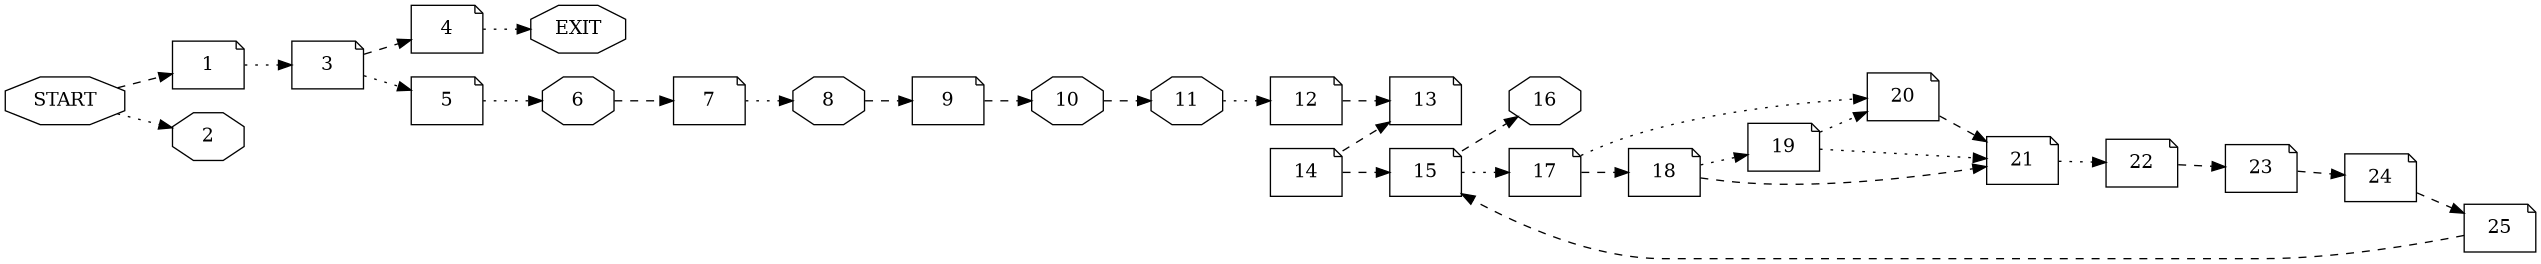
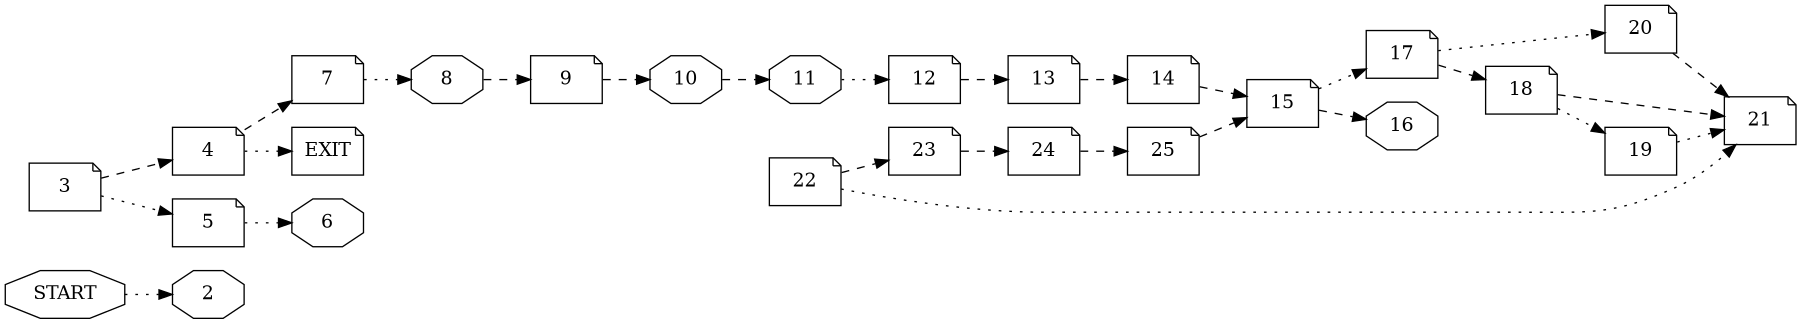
node "EXIT": shape octagon -> note
node "1": removed
edge "6" -> "7": now "4" -> "7"
edge "19" -> "20": removed
edge "14" -> "13": reversed
edge "21" -> "22": reversed
